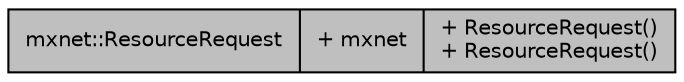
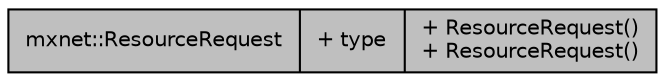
node "mxnet::ResourceRequest": text "+ mxnet" -> "+ type"
